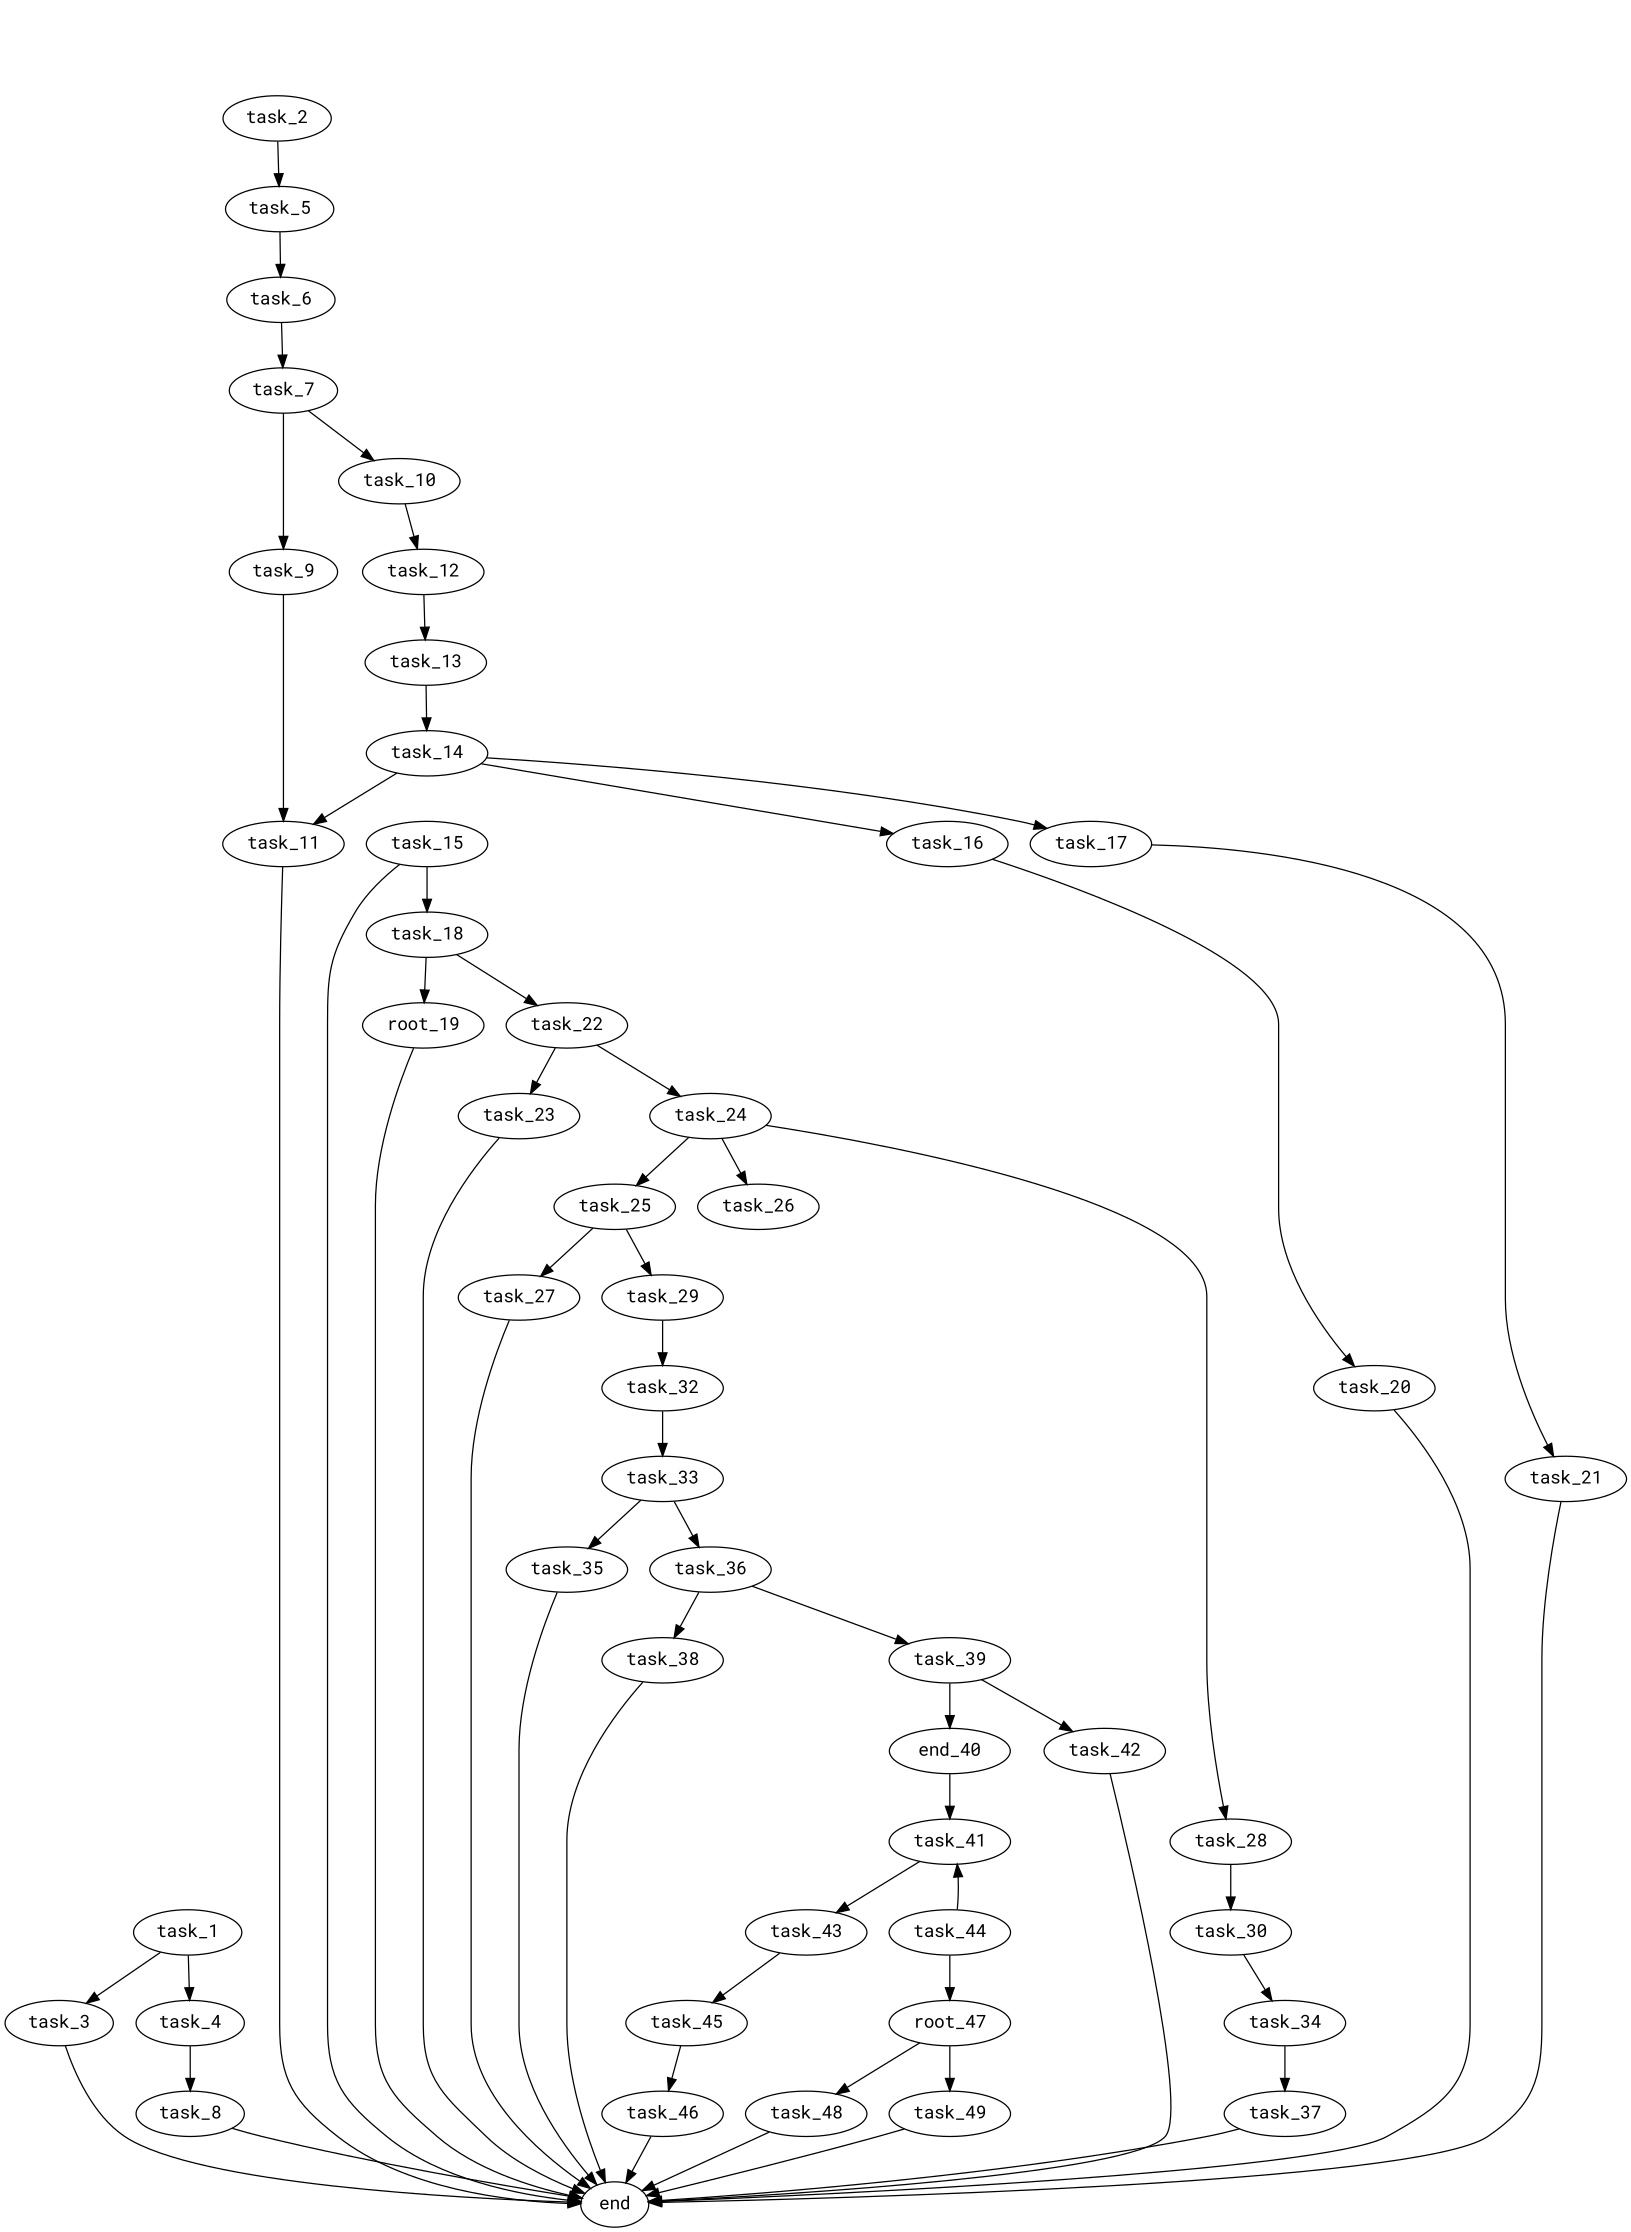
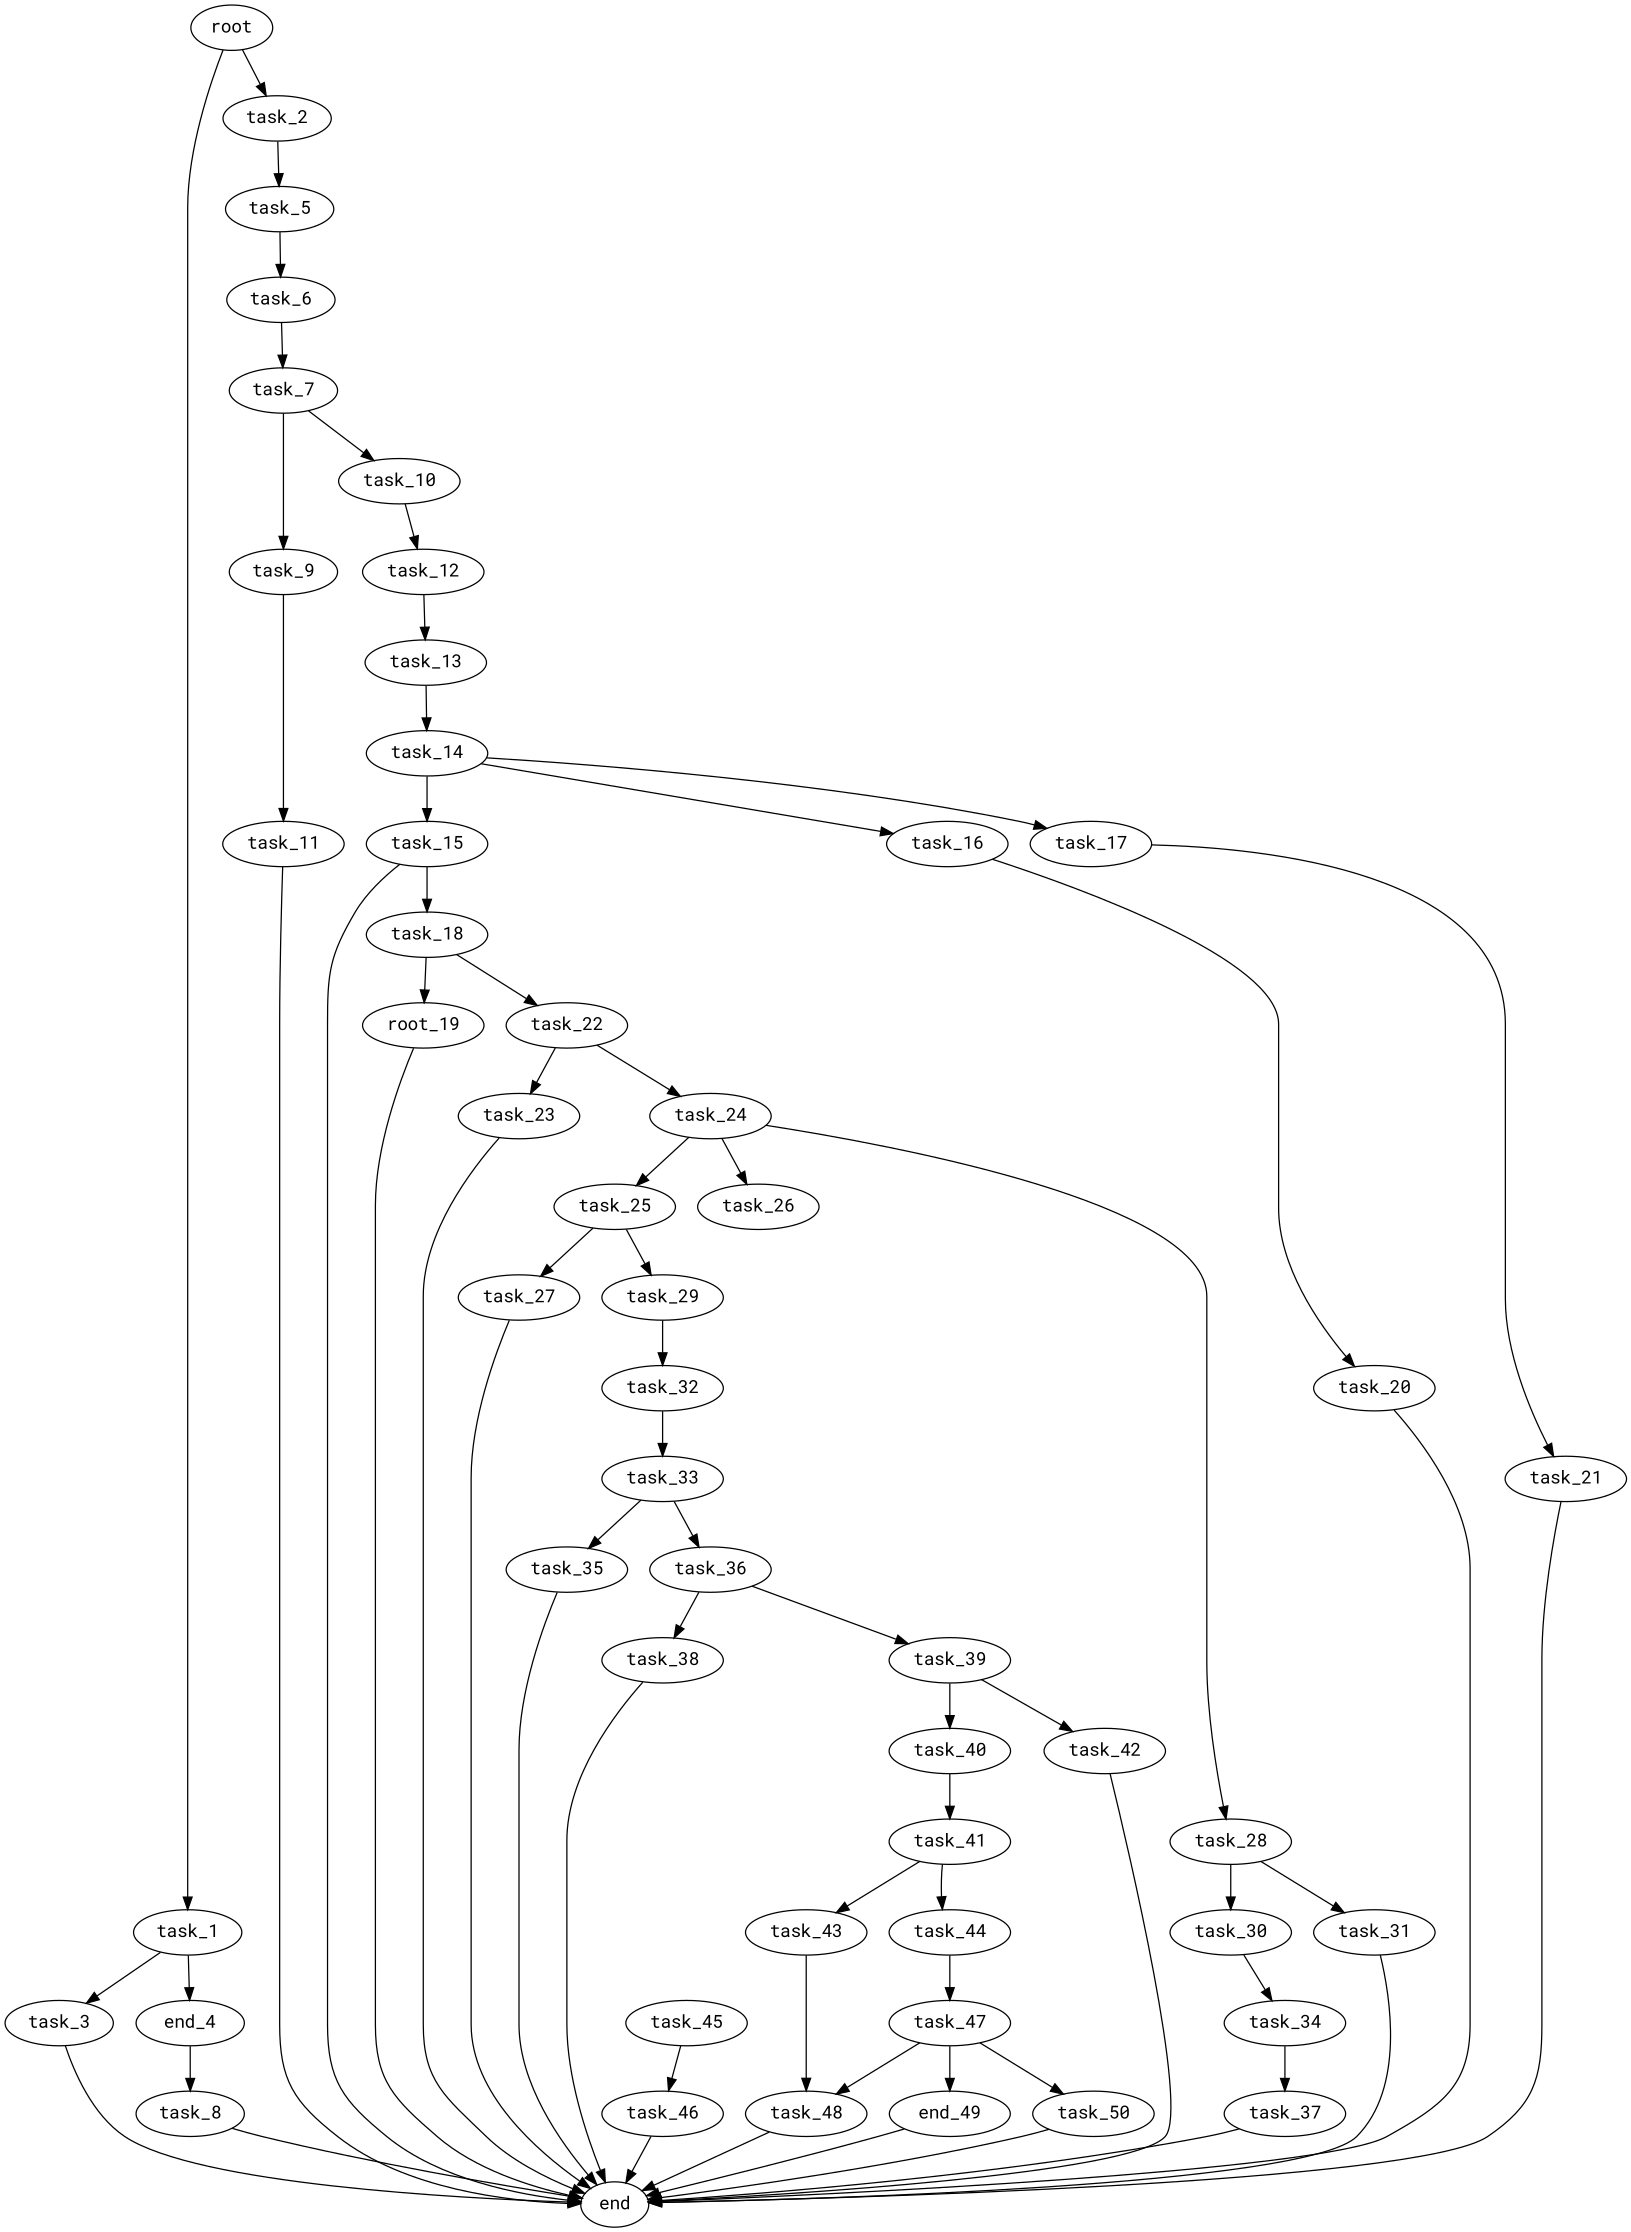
node "root": added
edge "task_14" -> "task_11": now "task_14" -> "task_15"
node "end_40": label "end_40" -> "task_40"
edge "task_44" -> "task_41": reversed
node "task_31": added
edge "task_43" -> "task_45": now "task_43" -> "task_48"
node "task_4": label "task_4" -> "end_4"
node "root_47": label "root_47" -> "task_47"
node "task_49": label "task_49" -> "end_49"
node "task_50": added
